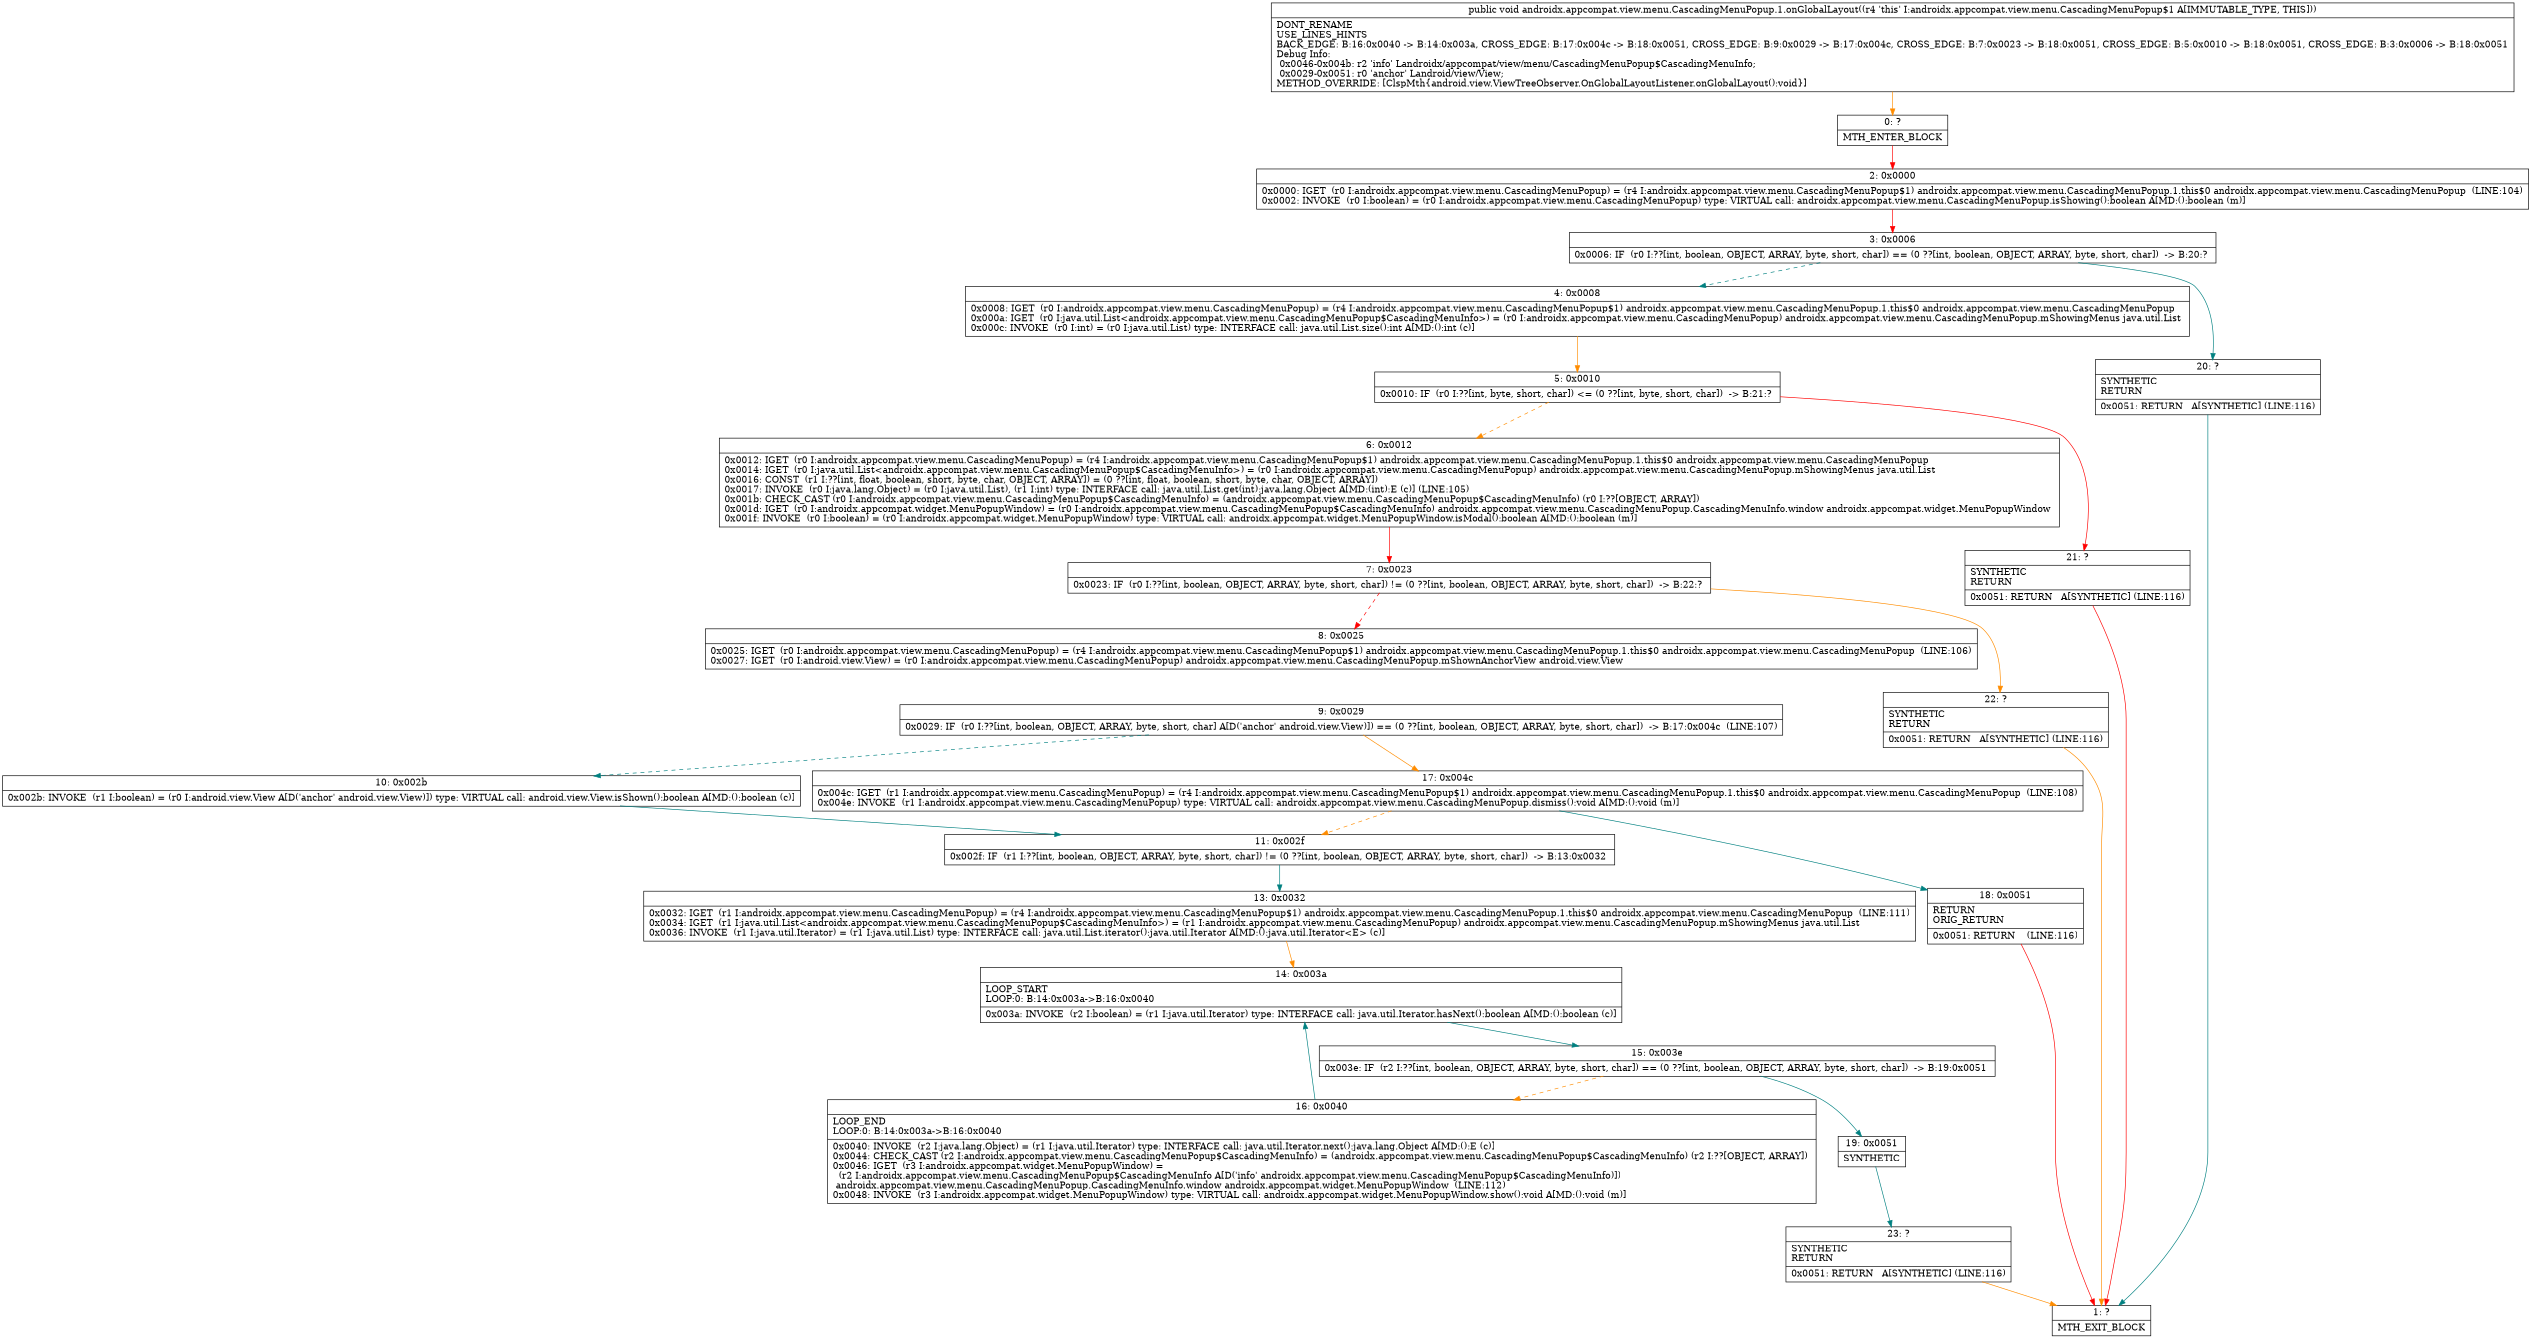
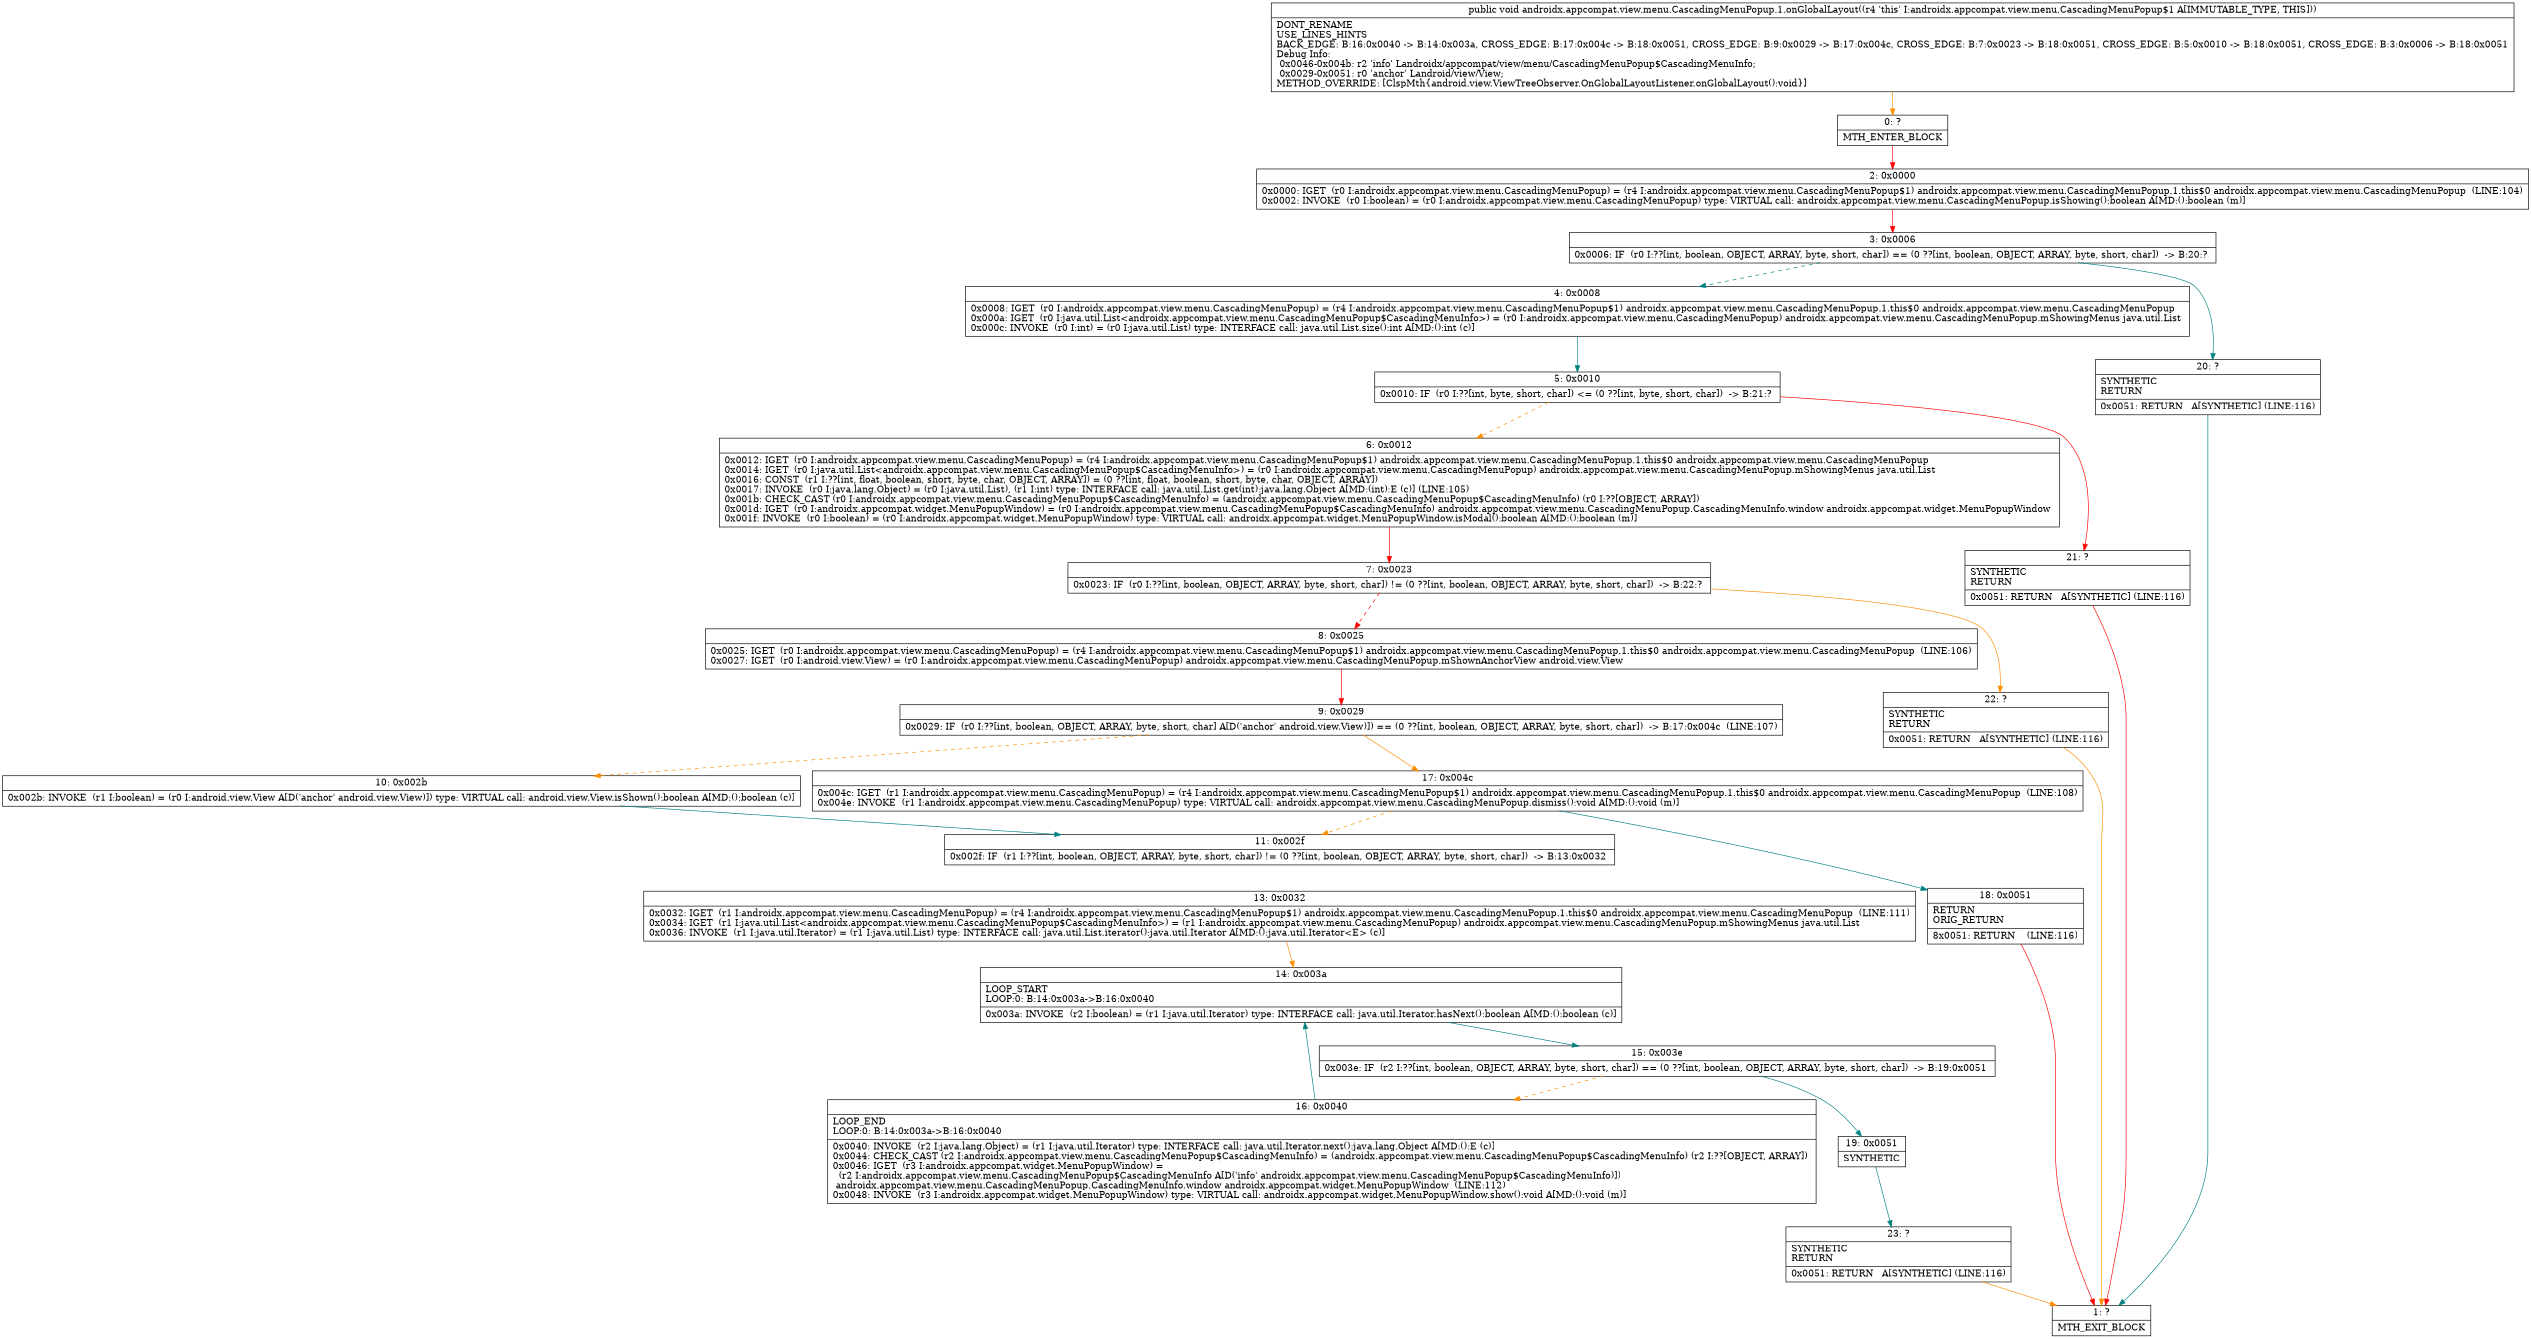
edge "4: 0x0008" -> "5: 0x0010": color darkorange -> teal
edge "8: 0x0025" -> "9: 0x0029": added
edge "9: 0x0029" -> "10: 0x002b": color teal -> darkorange
edge "11: 0x002f" -> "13: 0x0032": removed
node "18: 0x0051": text "0x0051: RETURN    (LINE:116)" -> "8x0051: RETURN    (LINE:116)"
